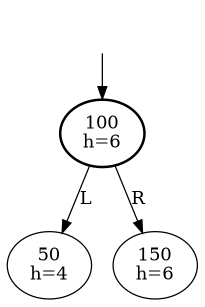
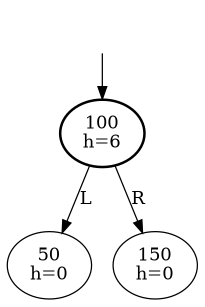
node "50 h=4": label "50 h=4" -> "50 h=0"
node "150 h=6": label "150 h=6" -> "150 h=0"
